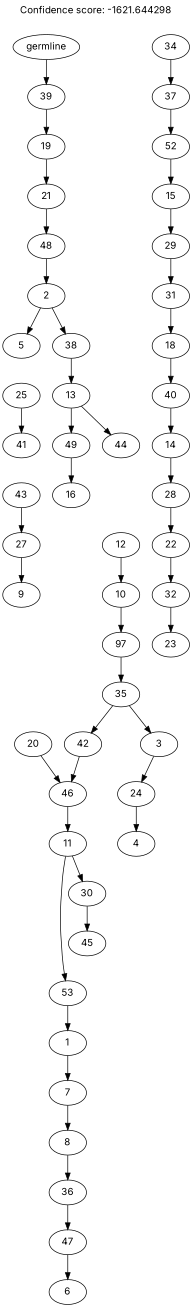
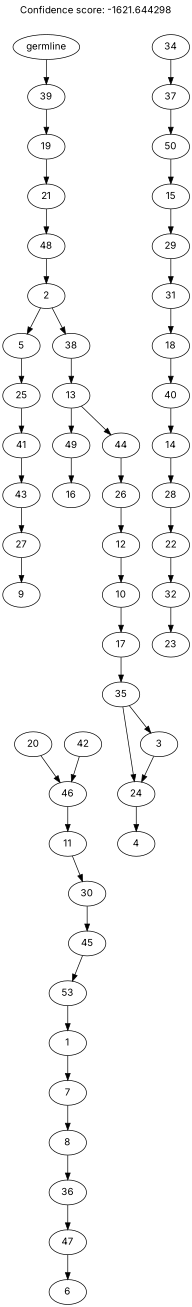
node "52": label "52" -> "50"
edge "5" -> "25": added
edge "41" -> "43": added
node "26": added
node "97": label "97" -> "17"
edge "35" -> "42": now "35" -> "24"
edge "11" -> "53": now "45" -> "53"
